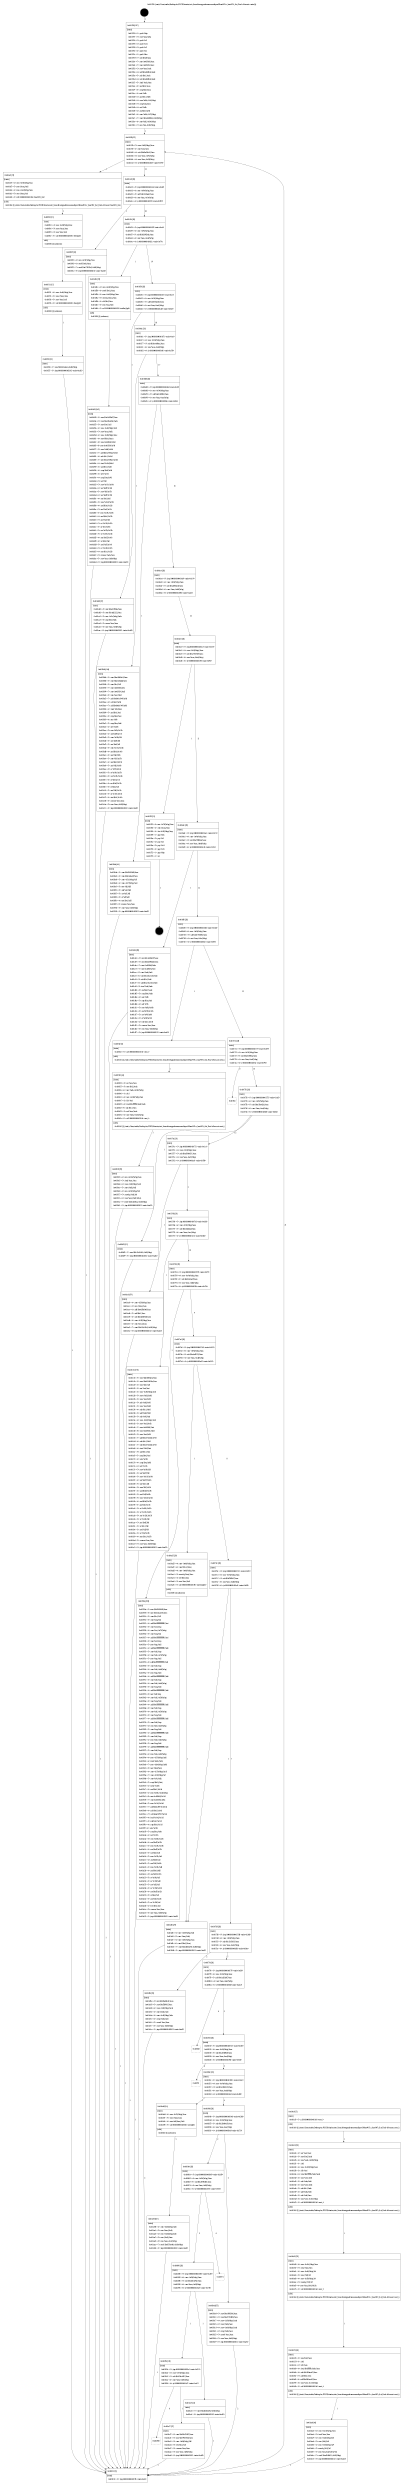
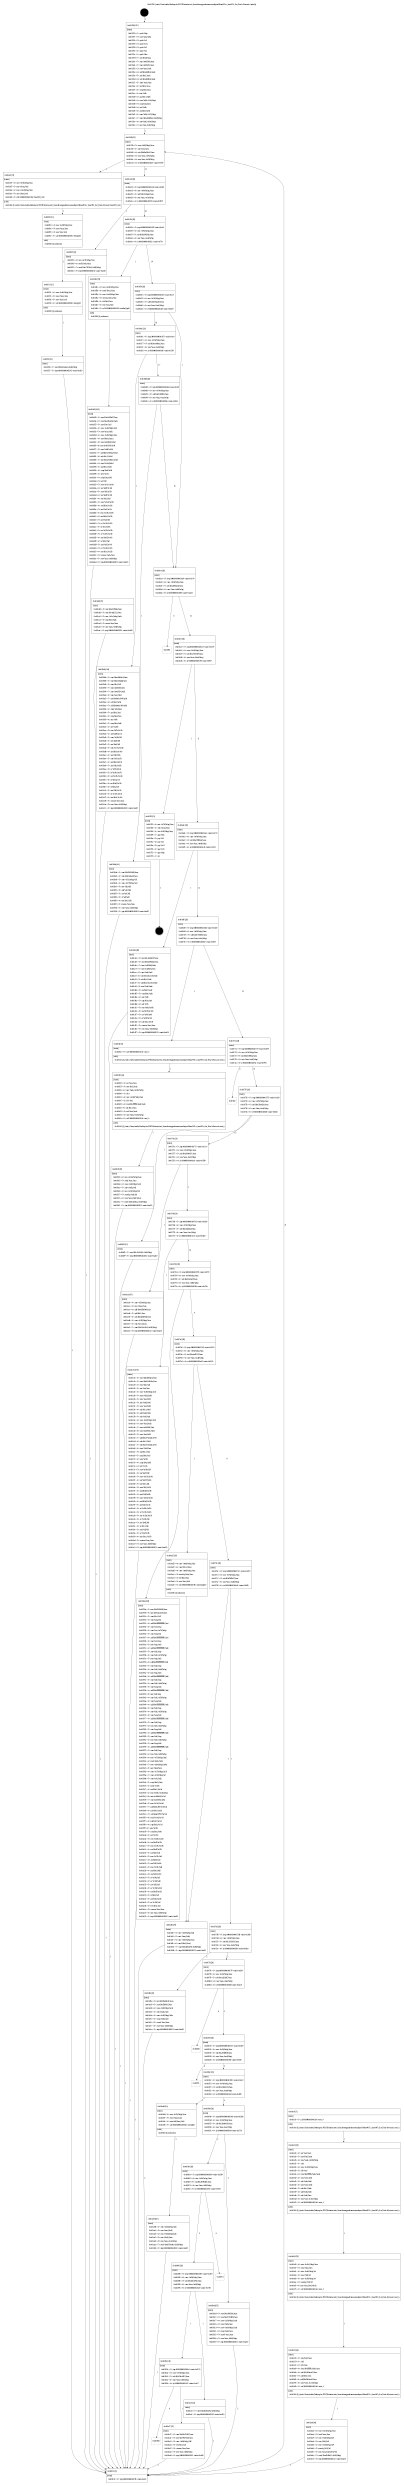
edge "0x401650 [28]" -> "0x401ab8 [27]": now "0x401650 [28]" -> "0x4016a4 [28]"
node "0x401fb6": added
